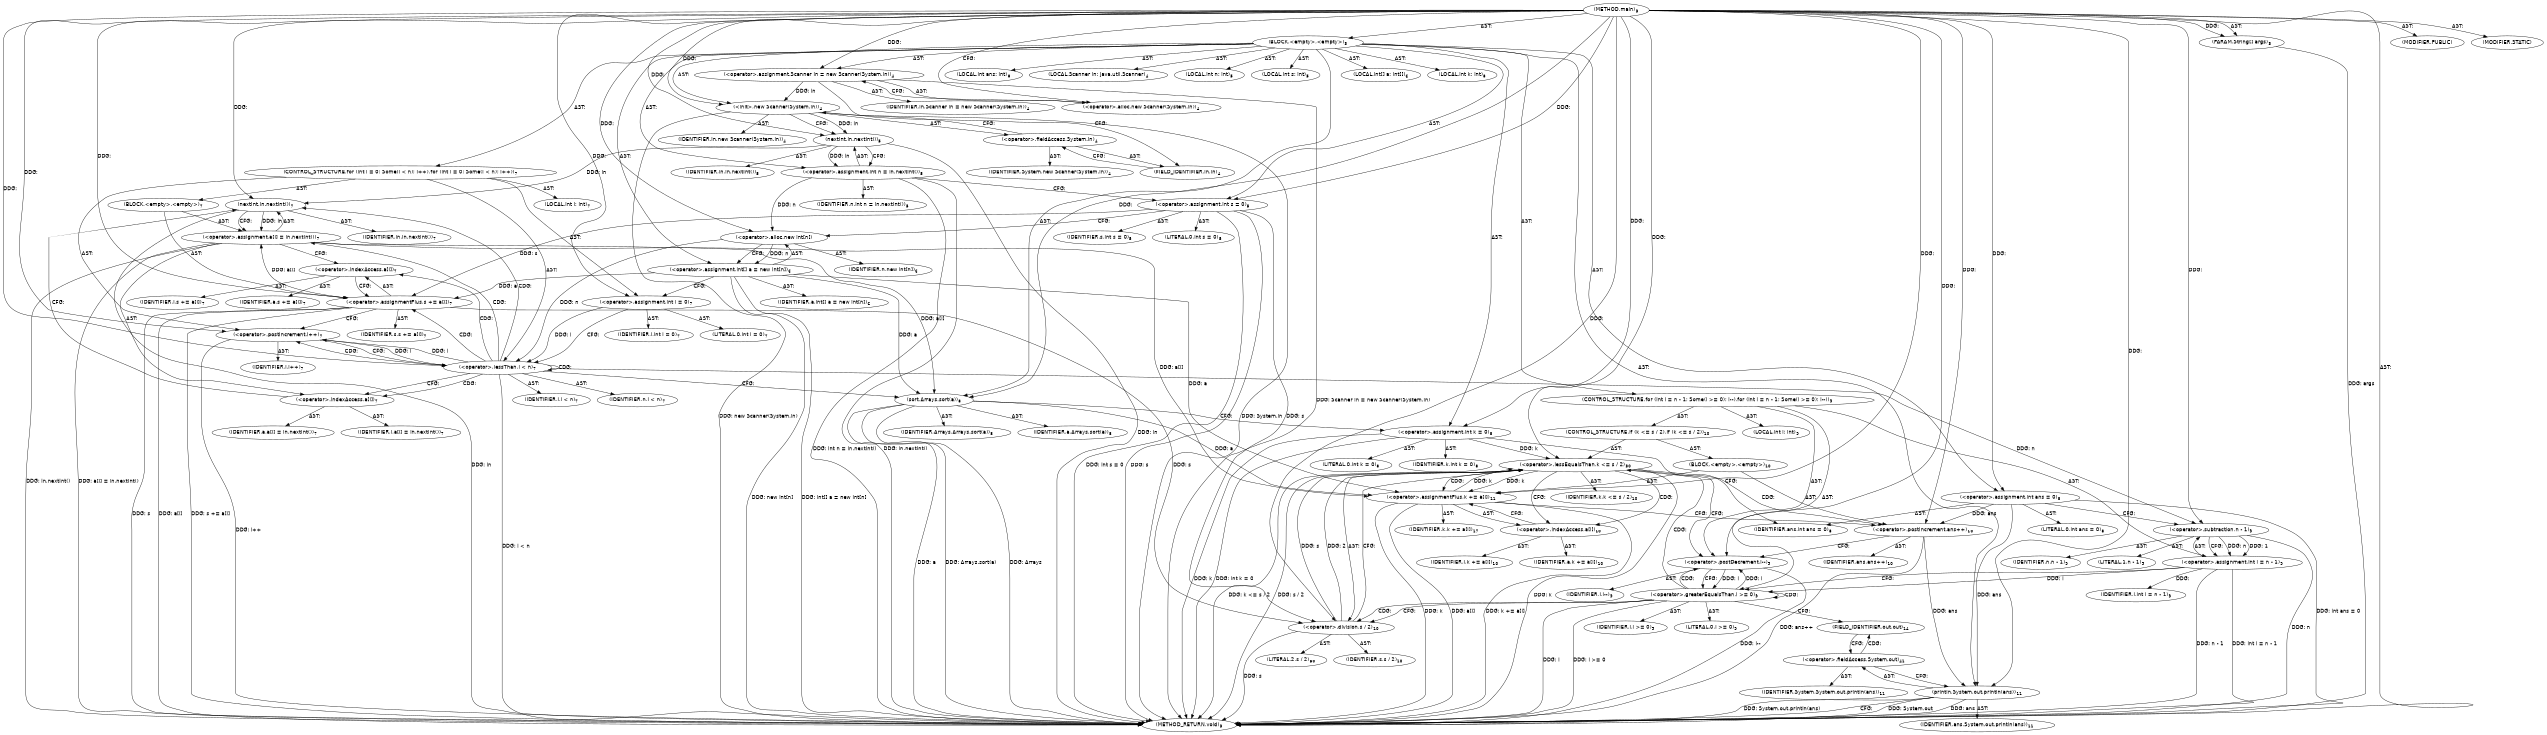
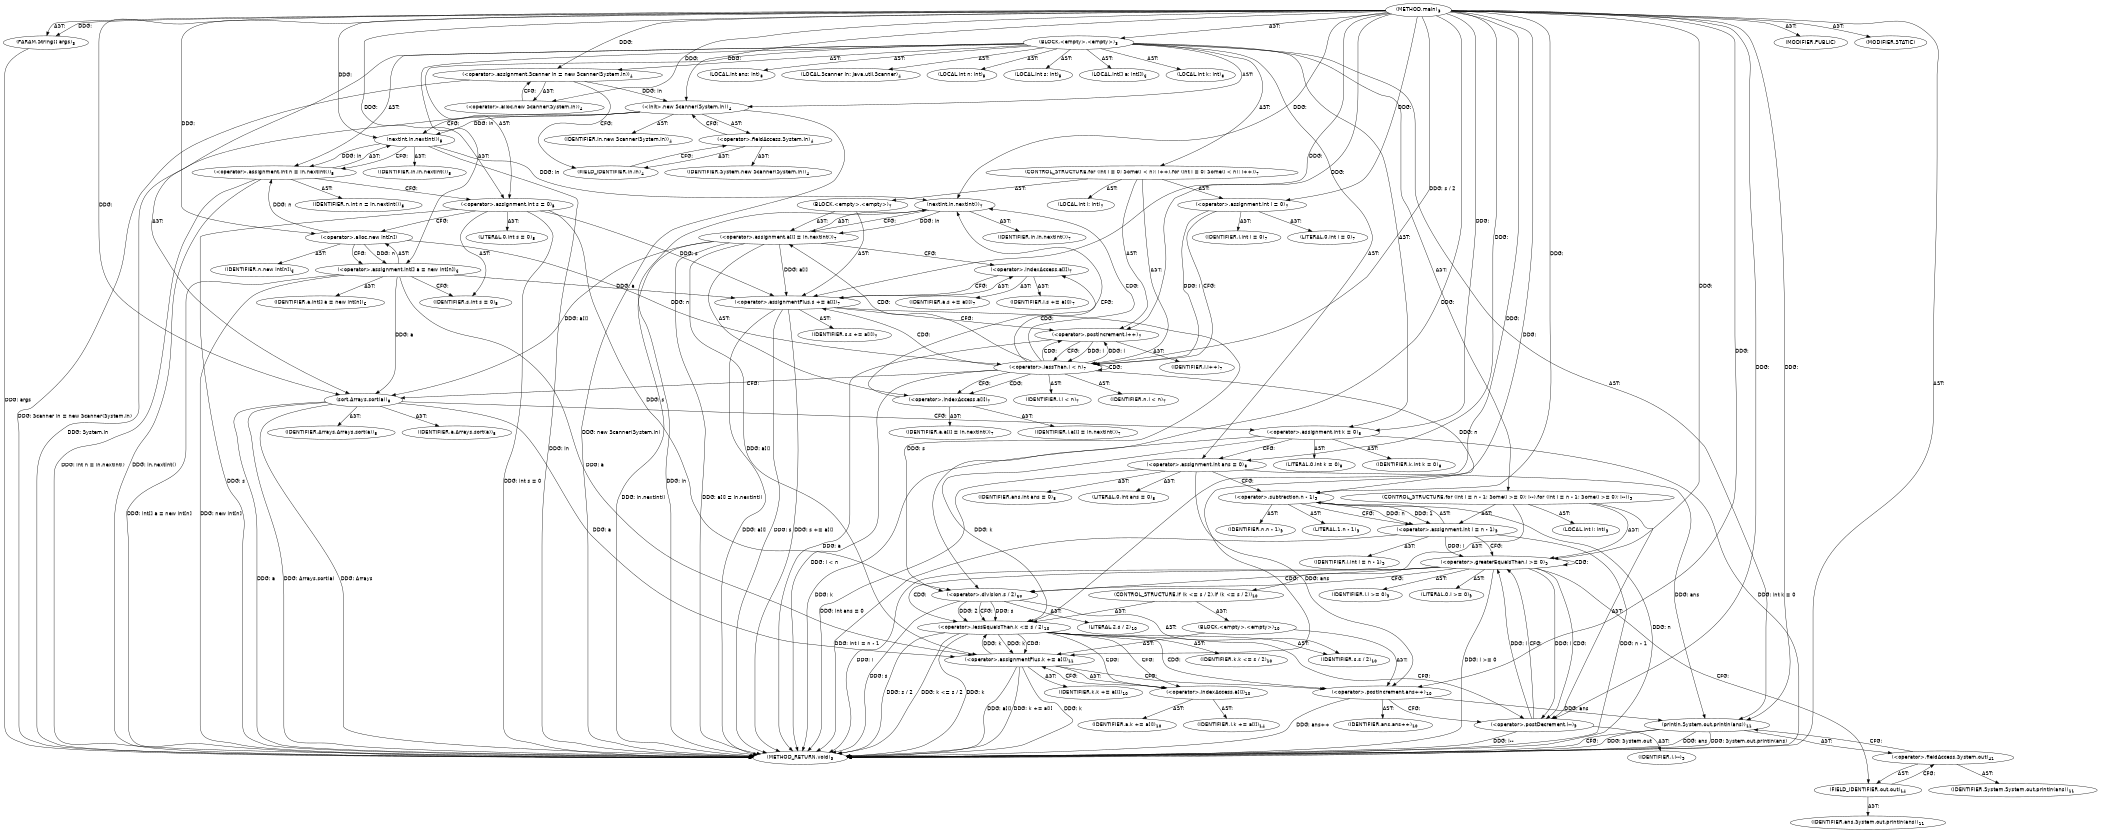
edge "(METHOD,main)" -> "(<operator>.alloc,new Scanner(System.in))": label "CFG: " -> "DDG: "
node "(IDENTIFIER,in,Scanner in = new Scanner(System.in))": removed
edge "(METHOD,main)" -> "(<operator>.lessThan,i < n)": label "DDG: " -> "DDG: s / 2"
edge "(<operator>.assignment,int n = in.nextInt())" -> "(<operator>.alloc,new int[n])": reversed
edge "(METHOD,main)" -> "(<operator>.greaterEqualsThan,i >= 0)": added, label "DDG:"
edge "(<operator>.assignment,int[] a = new int[n])" -> "(<operator>.assignment,int i = 0)": now "(<operator>.assignment,int[] a = new int[n])" -> "(IDENTIFIER,s,int s = 0)"
edge "(<operator>.assignmentPlus,s += a[i])" -> "(<operator>.assignment,a[i] = in.nextInt())": reversed
edge "(<operator>.assignment,int k = 0)" -> "(IDENTIFIER,ans,int ans = 0)": now "(<operator>.assignment,int k = 0)" -> "(<operator>.assignment,int ans = 0)"
node "(<operator>.lessEqualsThan,k <= s / 2)": text "30" -> "10"
edge "(<operator>.lessEqualsThan,k <= s / 2)" -> "(<operator>.division,s / 2)": now "(<operator>.lessEqualsThan,k <= s / 2)" -> "(IDENTIFIER,s,s / 2)"
edge "(<operator>.postIncrement,i++)" -> "(METHOD_RETURN,void)": label "DDG: i++" -> "DDG: a"
node "(IDENTIFIER,k,k += a[i])": text "17" -> "10"
node "(IDENTIFIER,i,k += a[i])": text "10" -> "14"
edge "(<operator>.assignment,int i = n - 1)" -> "(IDENTIFIER,i,int i = n - 1)": label "DDG: " -> "AST: "
node "(<operator>.division,s / 2)": text "10" -> "60"
edge "(<operator>.fieldAccess,System.out)" -> "(FIELD_IDENTIFIER,out,out)": label "CDG: " -> "AST: "
node "(LITERAL,2,s / 2)": text "50" -> "10"
edge "(println,System.out.println(ans))" -> "(IDENTIFIER,ans,System.out.println(ans))": now "(FIELD_IDENTIFIER,out,out)" -> "(IDENTIFIER,ans,System.out.println(ans))"
